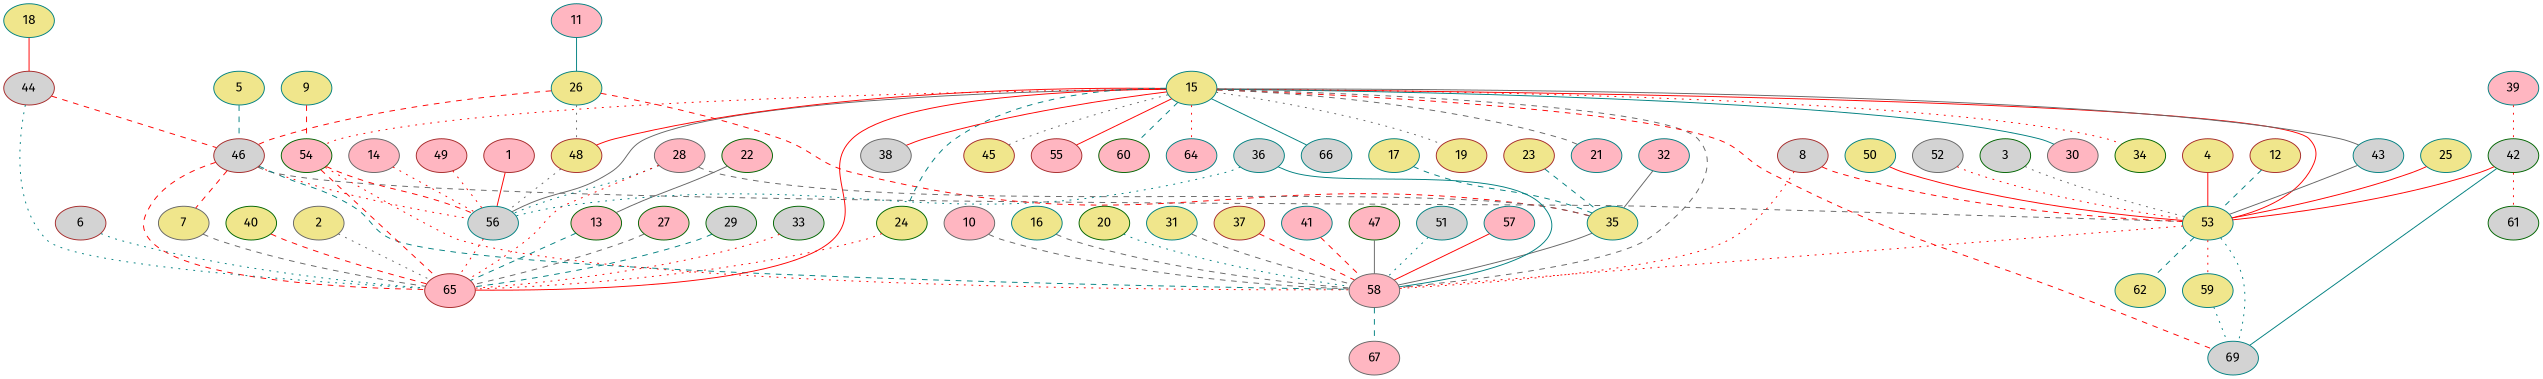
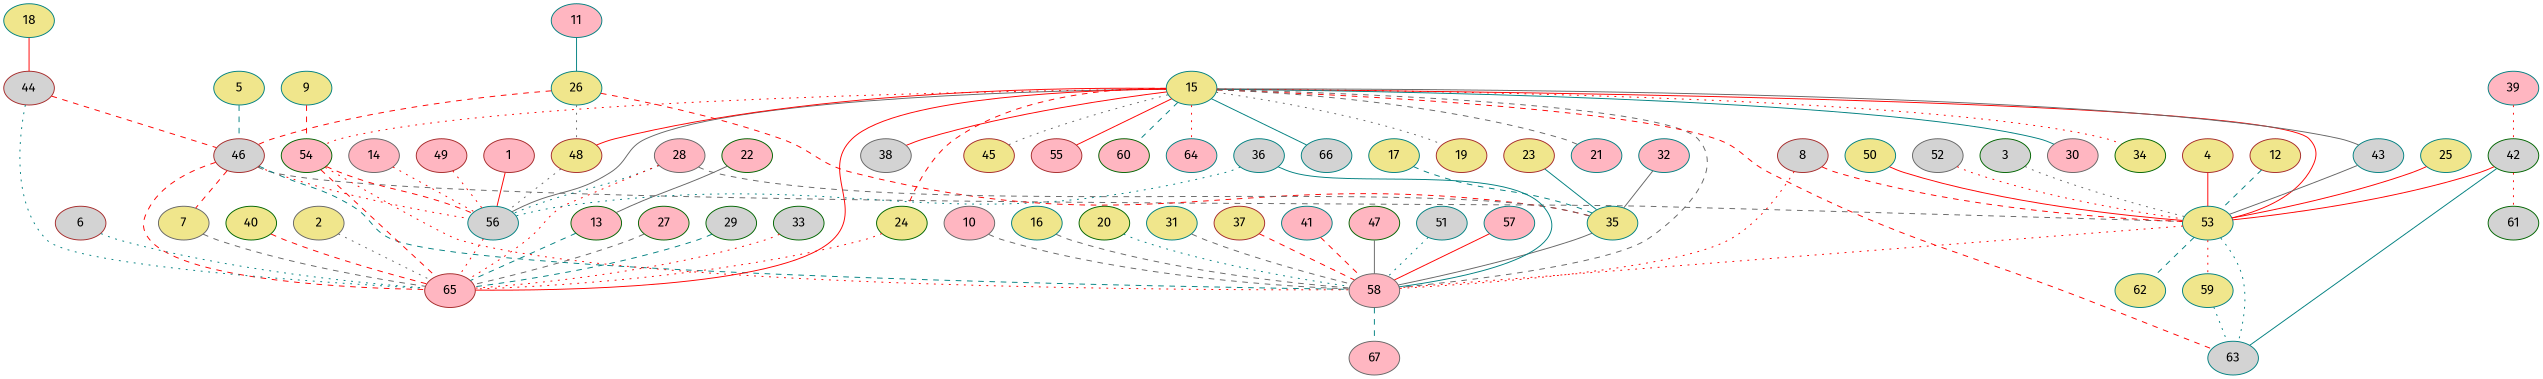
edge "15" -- "24": color teal -> red
edge "23" -- "35": style dashed -> solid
node "69": label "69" -> "63"
